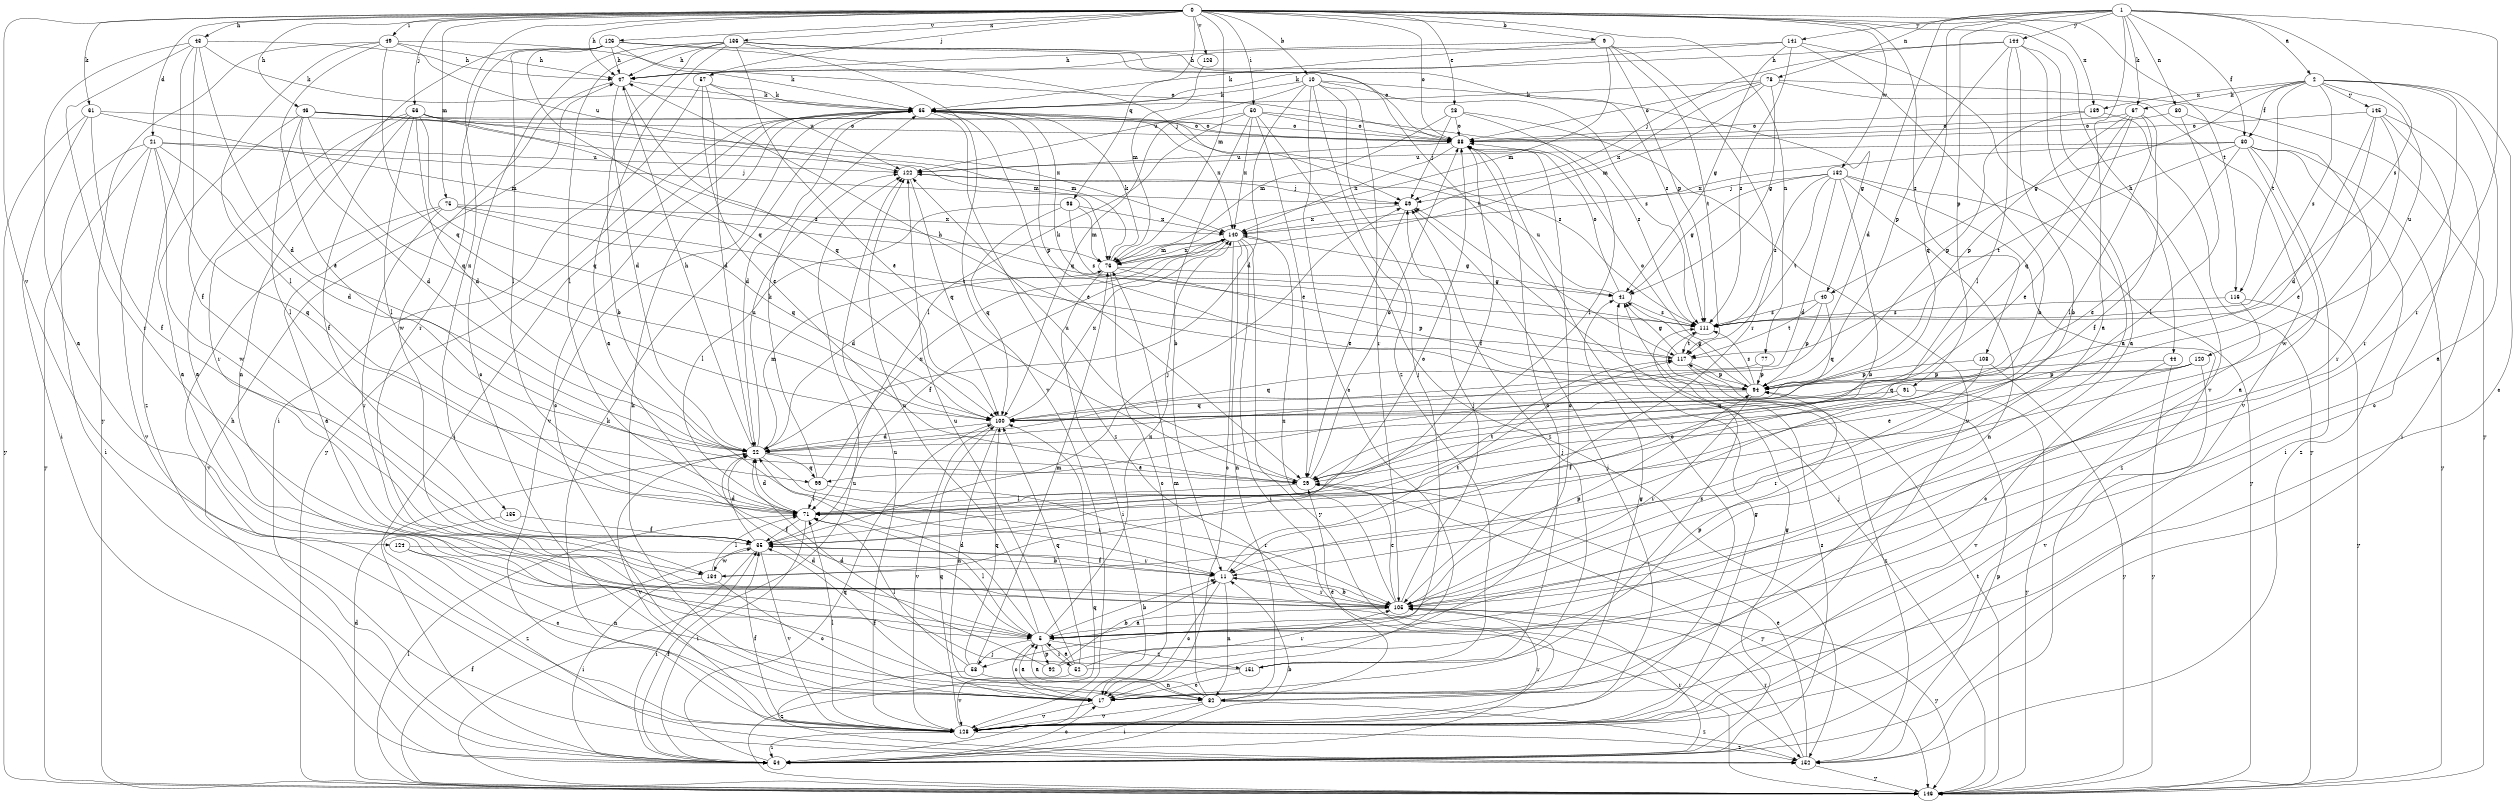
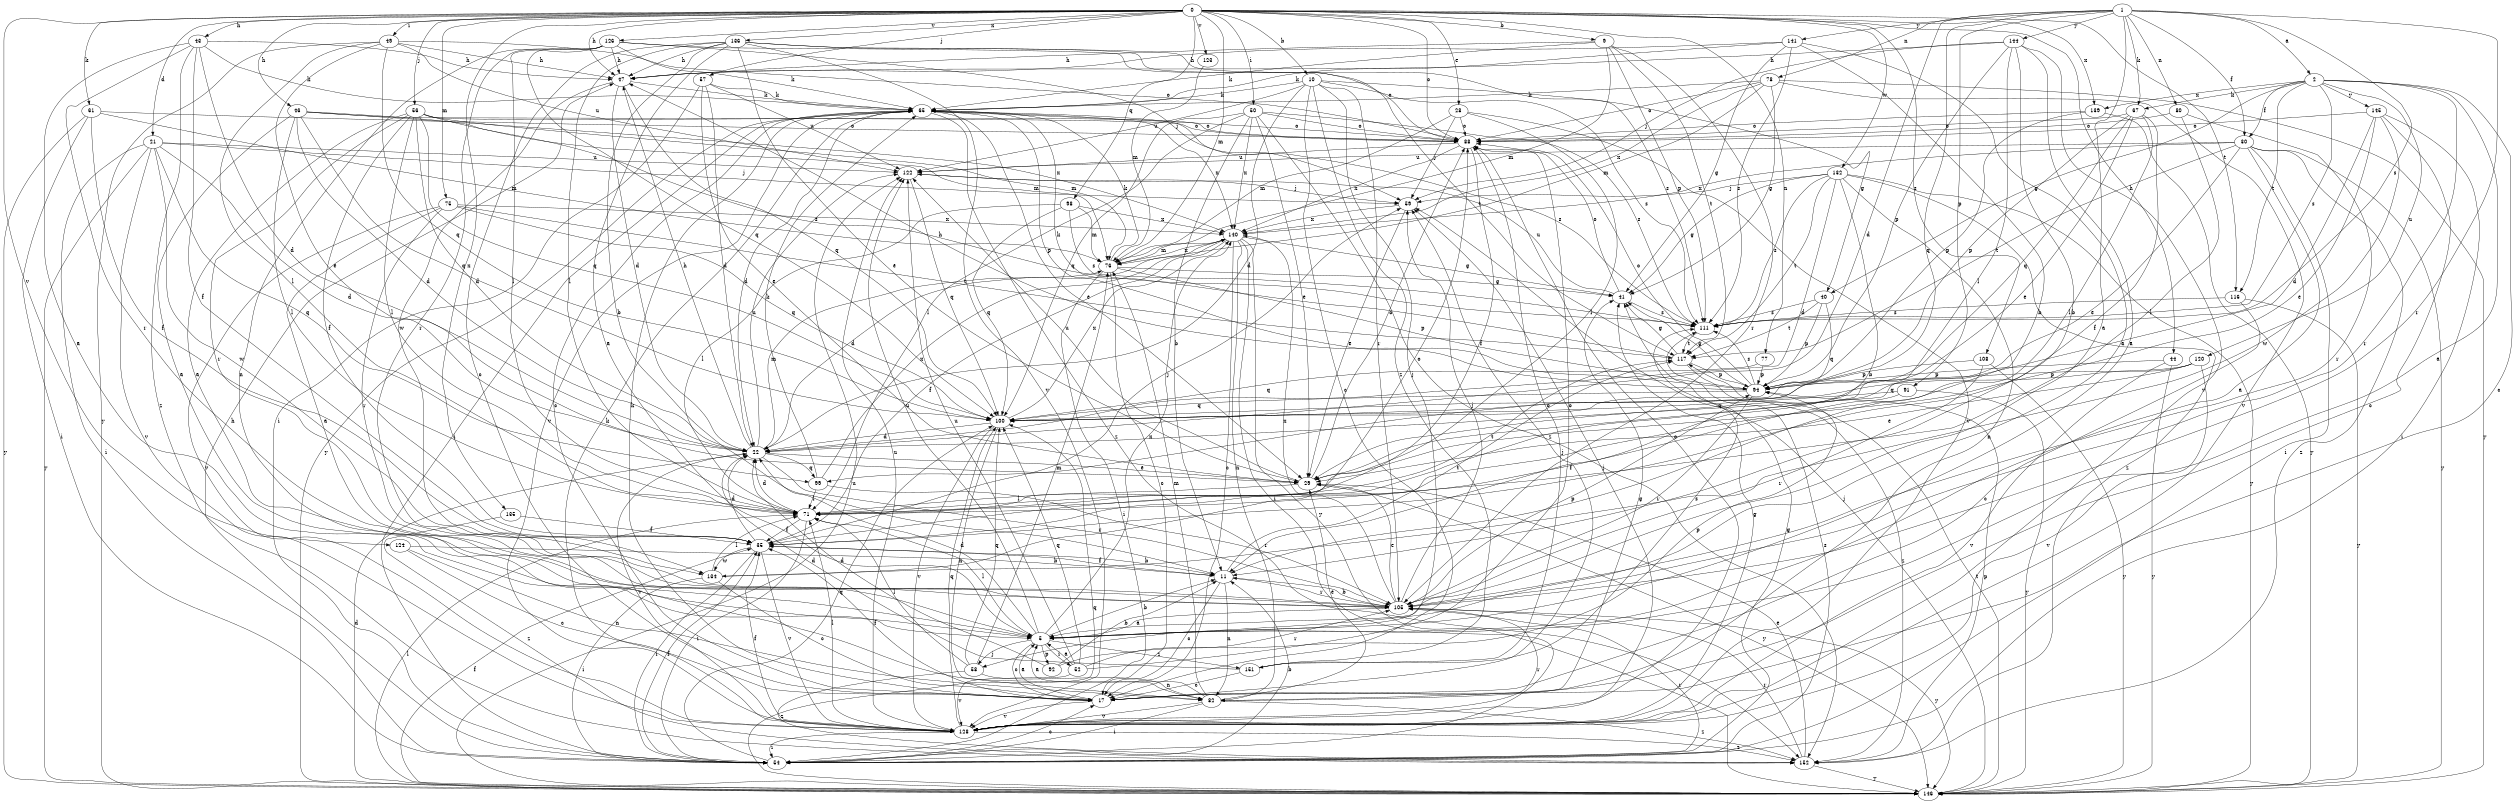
edge "35" -> "11": label "r" -> "b"
